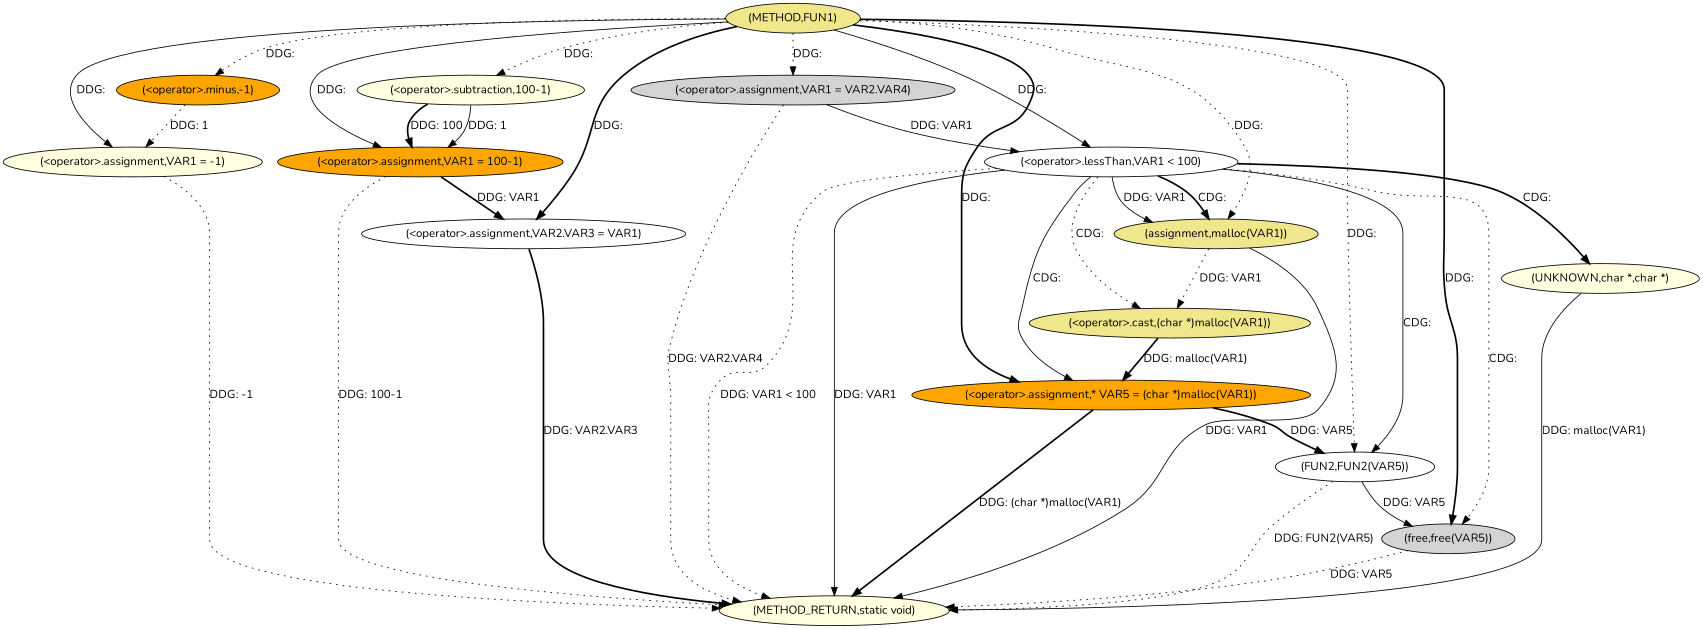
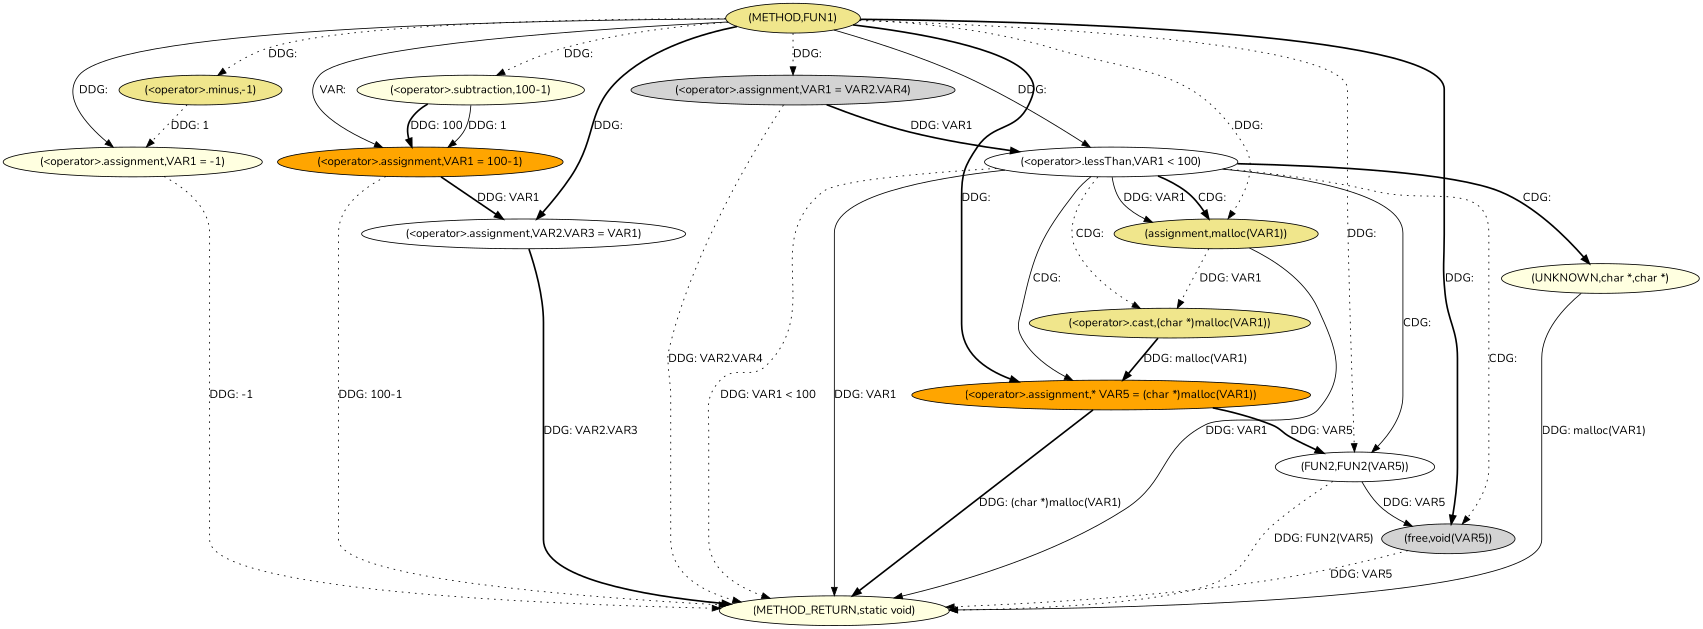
node "(<operator>.minus,-1)": fillcolor orange -> khaki
edge "(METHOD,FUN1)" -> "(<operator>.assignment,VAR1 = 100-1)": label "DDG: " -> "VAR: "
edge "(<operator>.assignment,VAR1 = VAR2.VAR4)" -> "(<operator>.lessThan,VAR1 < 100)": style solid -> bold
node "(free,free(VAR5))": label "(free,free(VAR5))" -> "(free,void(VAR5))"
